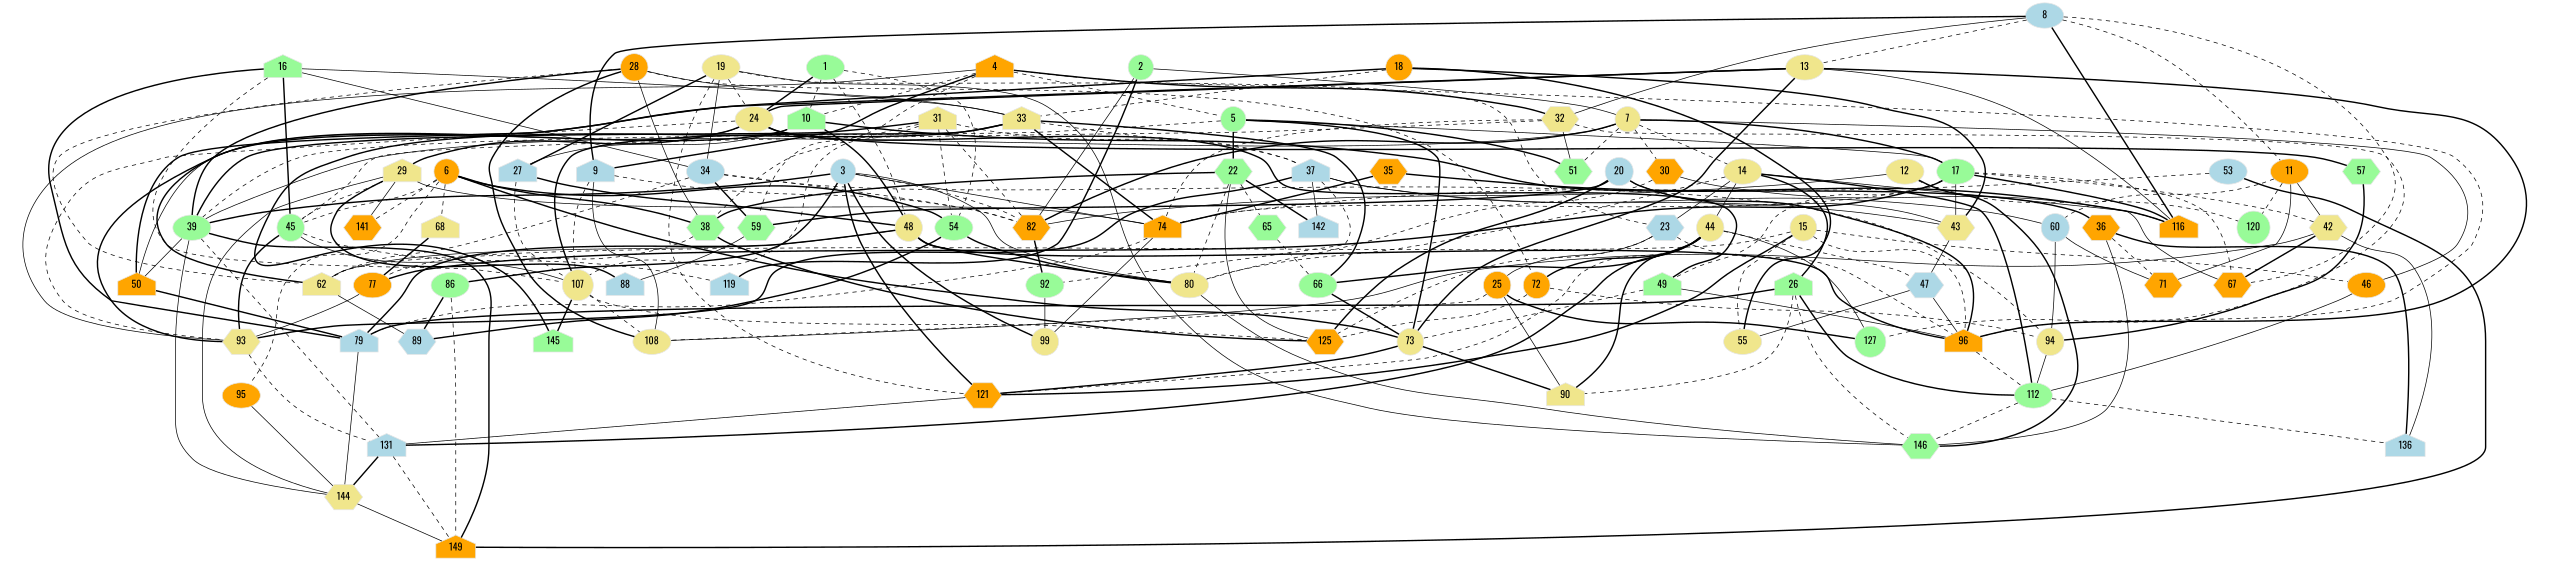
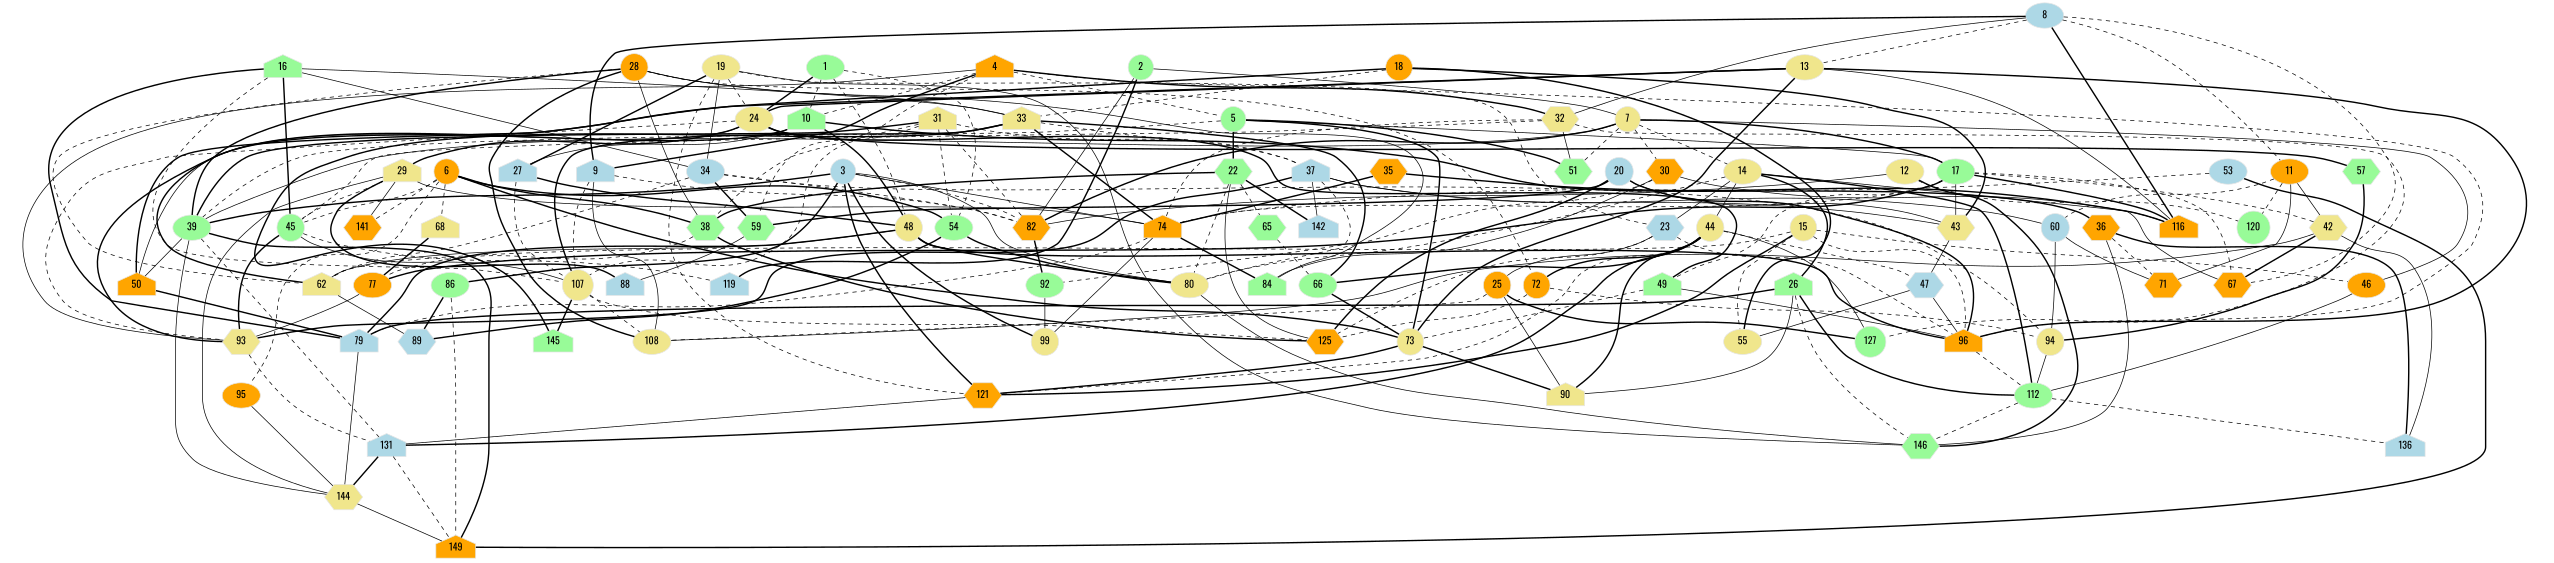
node "84": added
edge "26" -- "90": style dashed -> solid
